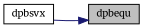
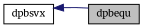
edge "dpbsvx" -> "dpbequ": reversed
